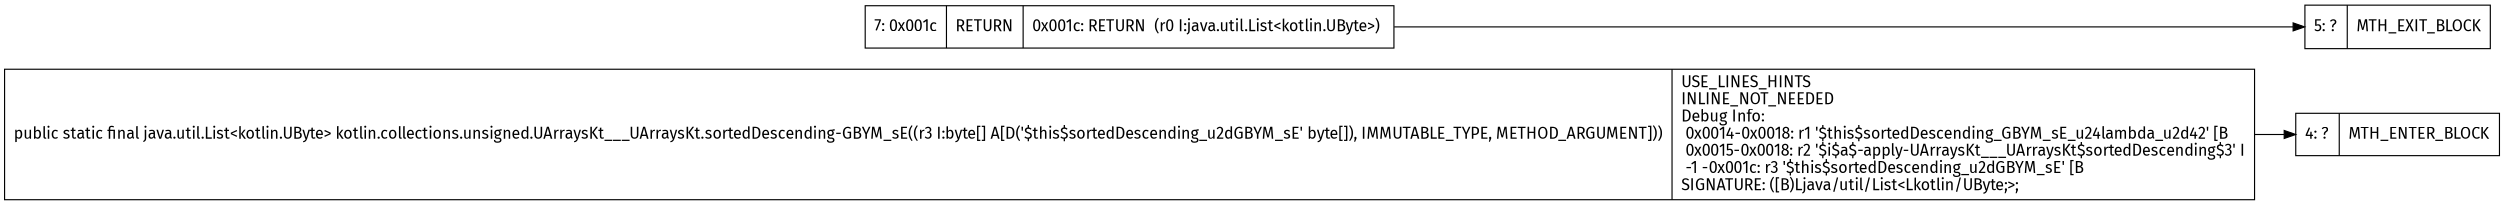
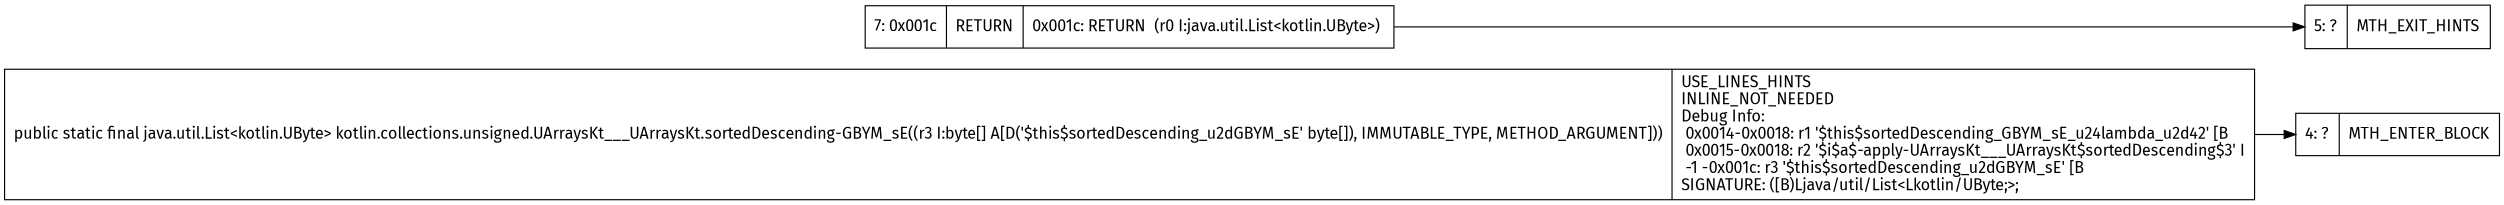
node "5: ?": text "MTH_EXIT_BLOCK" -> "MTH_EXIT_HINTS"
